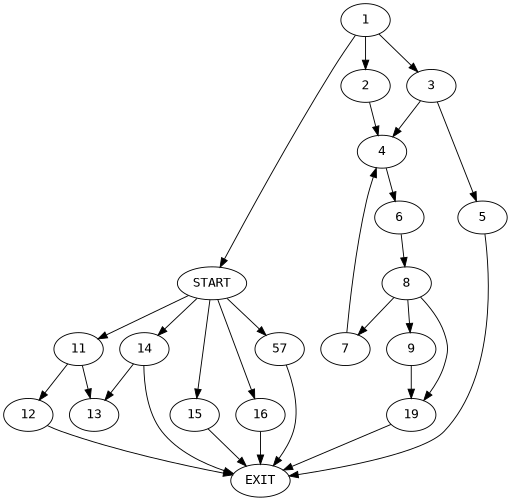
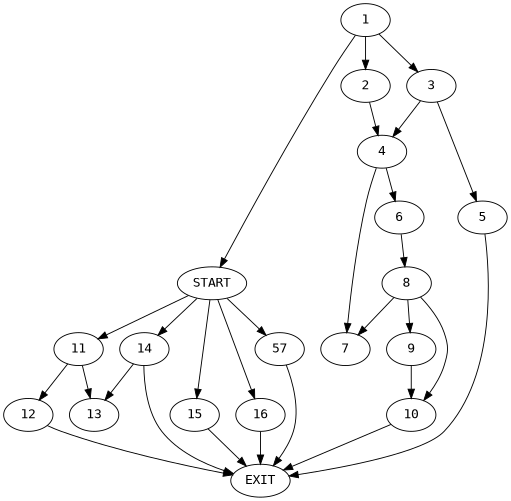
edge "7" -> "4": reversed
node "19": label "19" -> "10"
